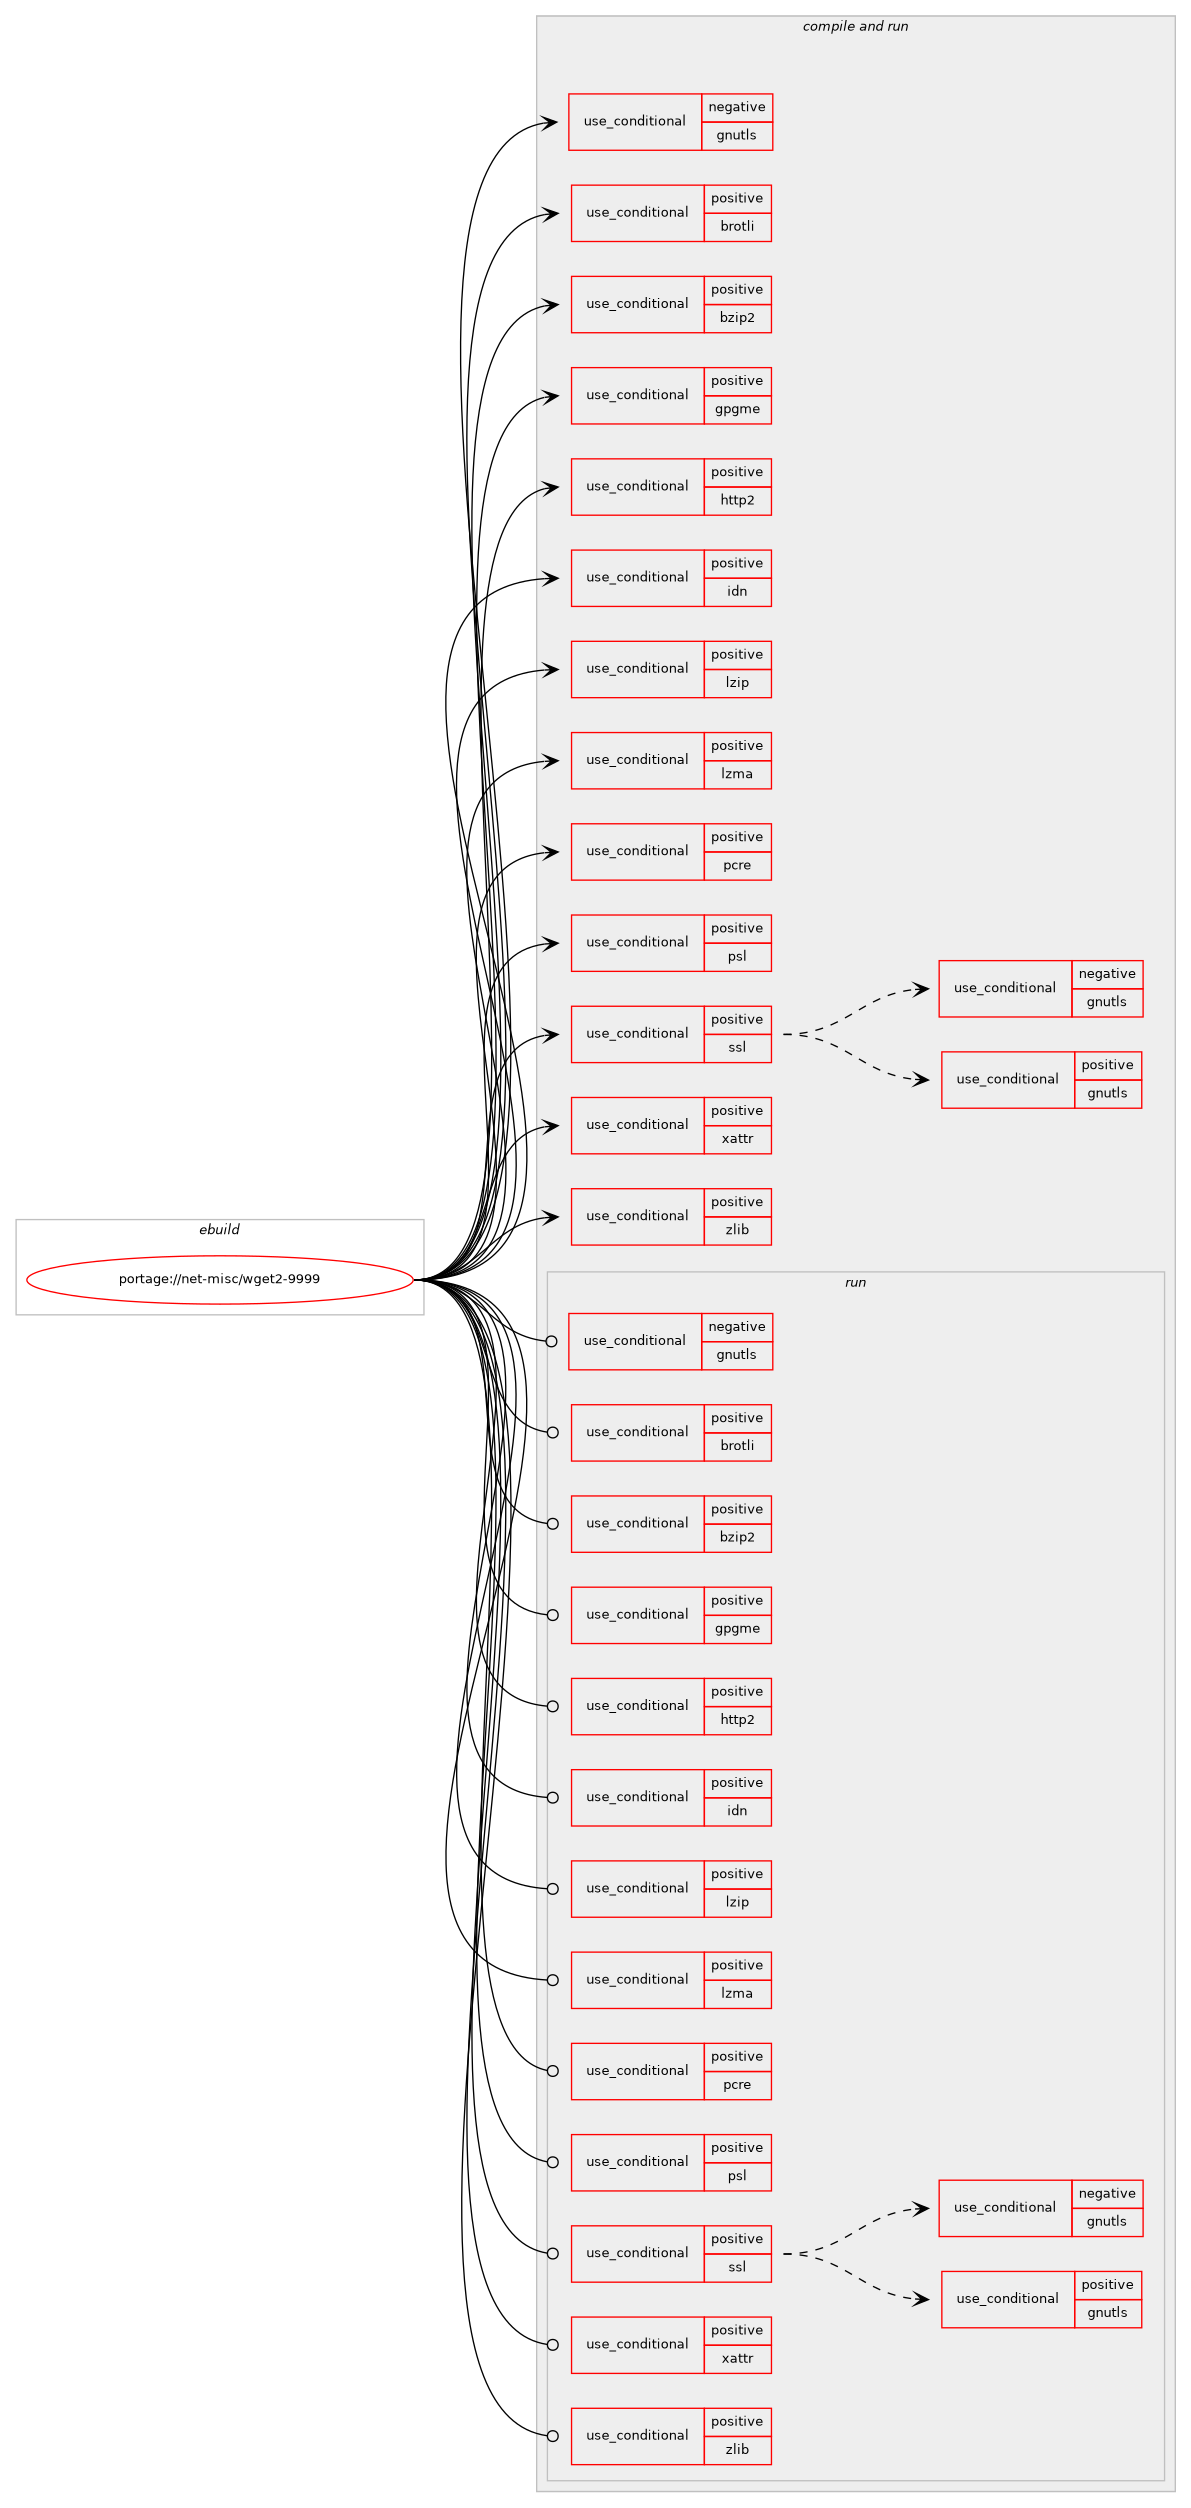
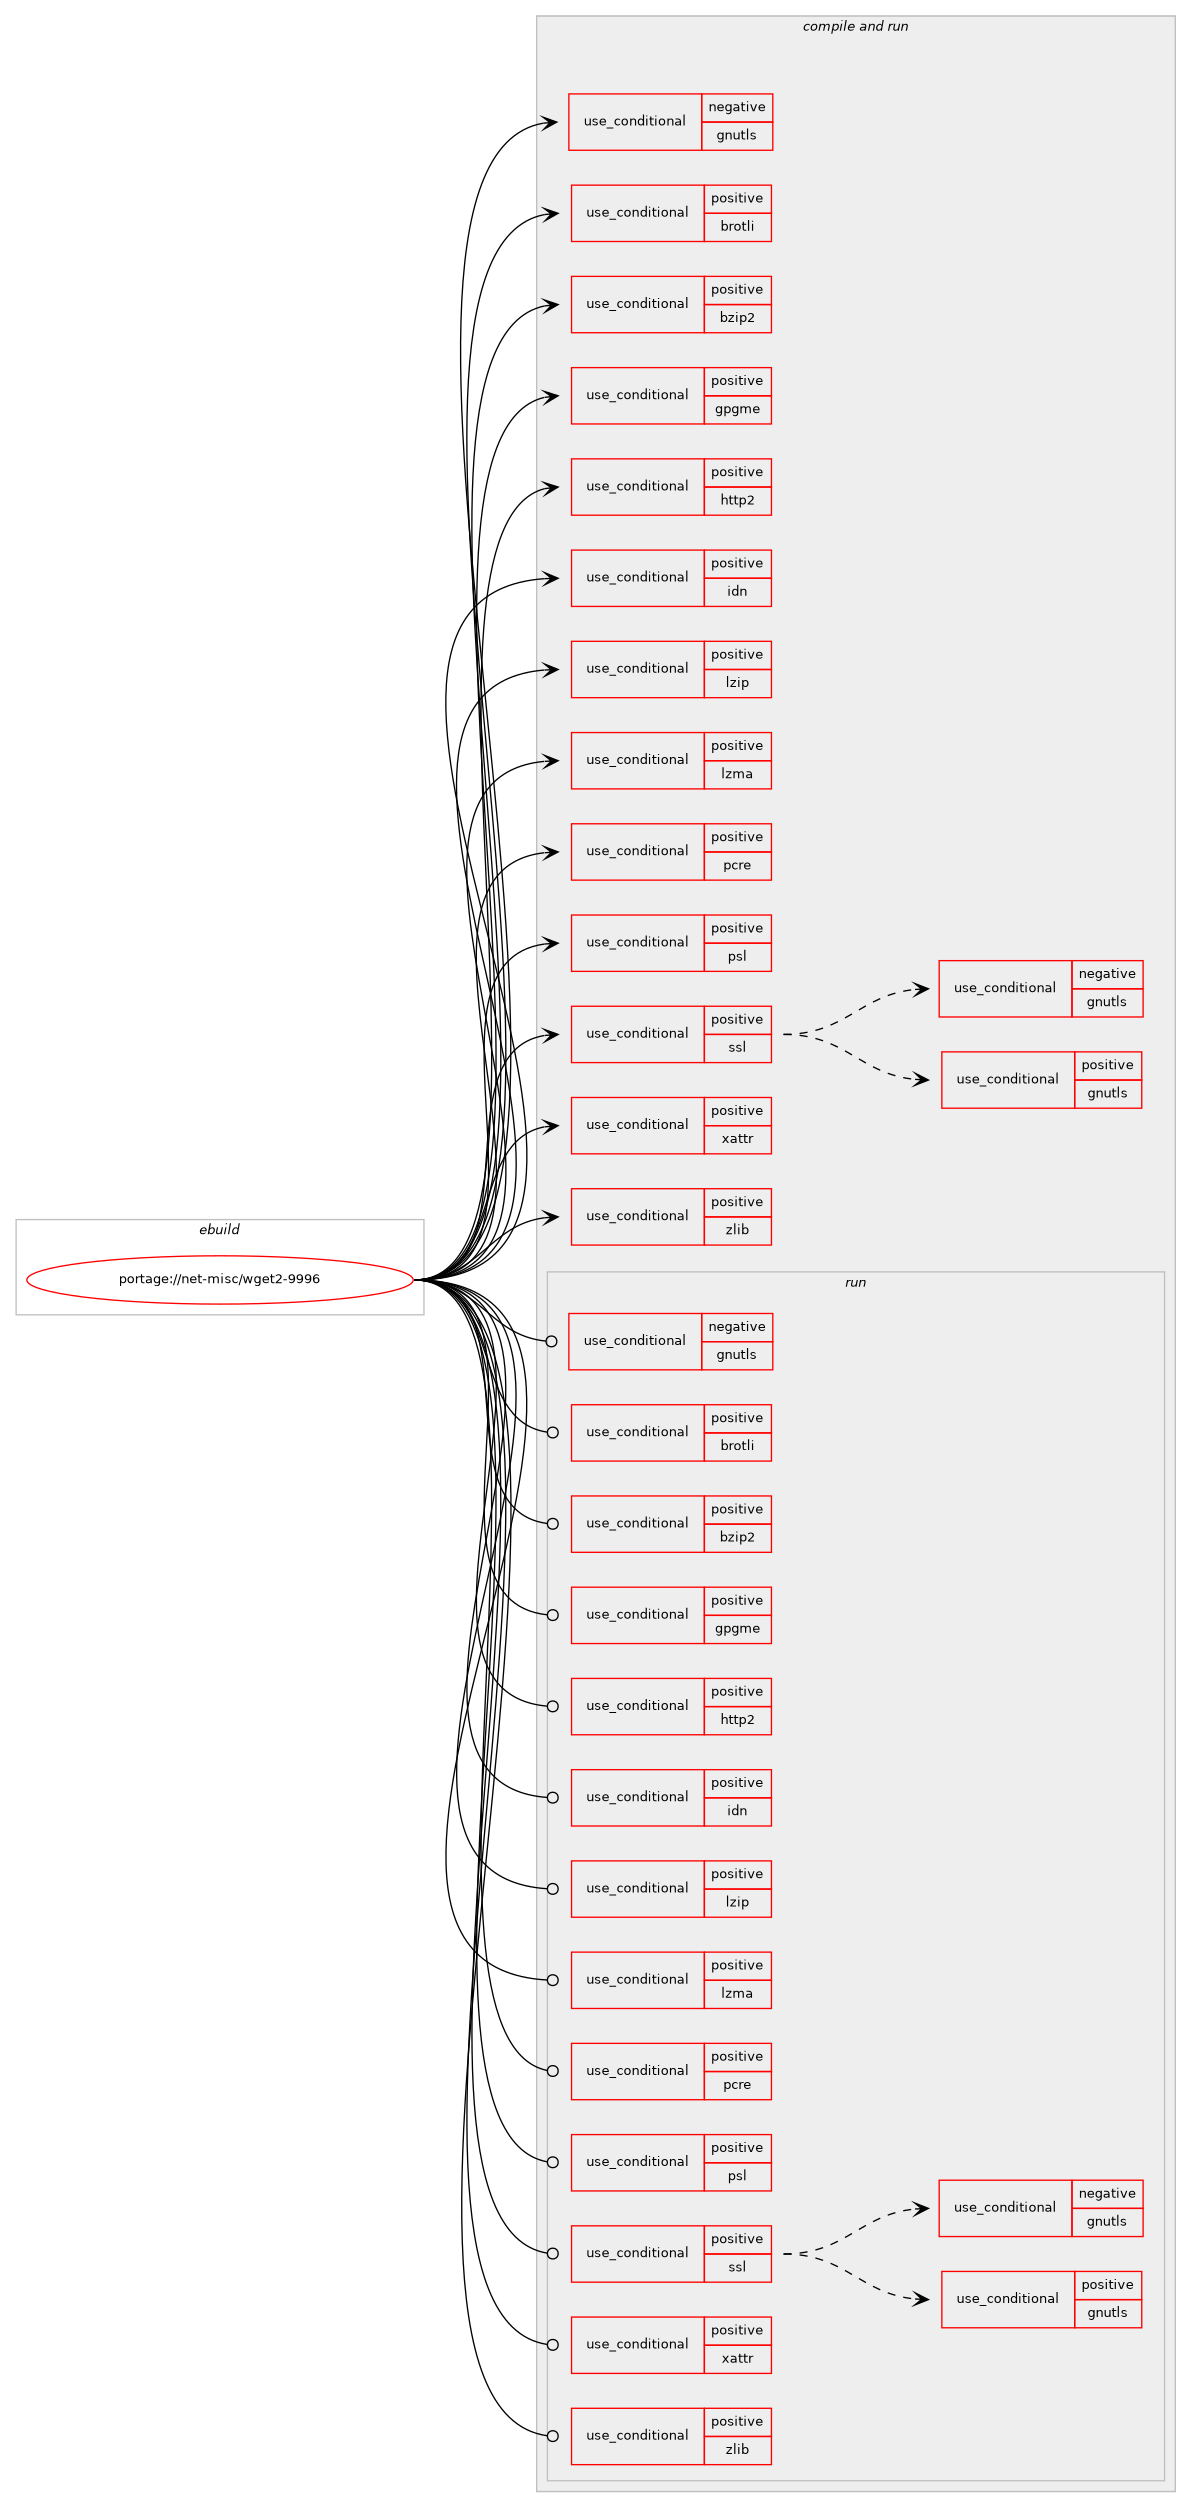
node "portage://net-misc/wget2-9999": label "portage://net-misc/wget2-9999" -> "portage://net-misc/wget2-9996"
